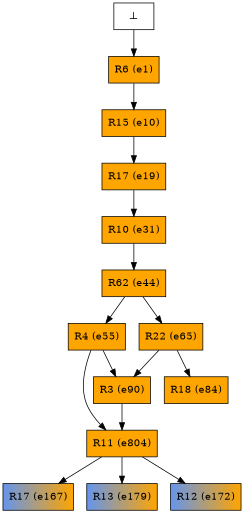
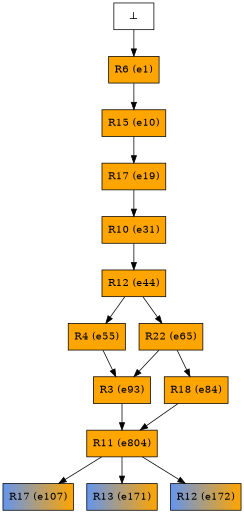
node "R62 (e44)": label "R62 (e44)" -> "R12 (e44)"
edge "R4 (e55)" -> "R11 (e804)": now "R18 (e84)" -> "R11 (e804)"
node "R3 (e90)": label "R3 (e90)" -> "R3 (e93)"
node "R17 (e167)": label "R17 (e167)" -> "R17 (e107)"
node "R13 (e179)": label "R13 (e179)" -> "R13 (e171)"
